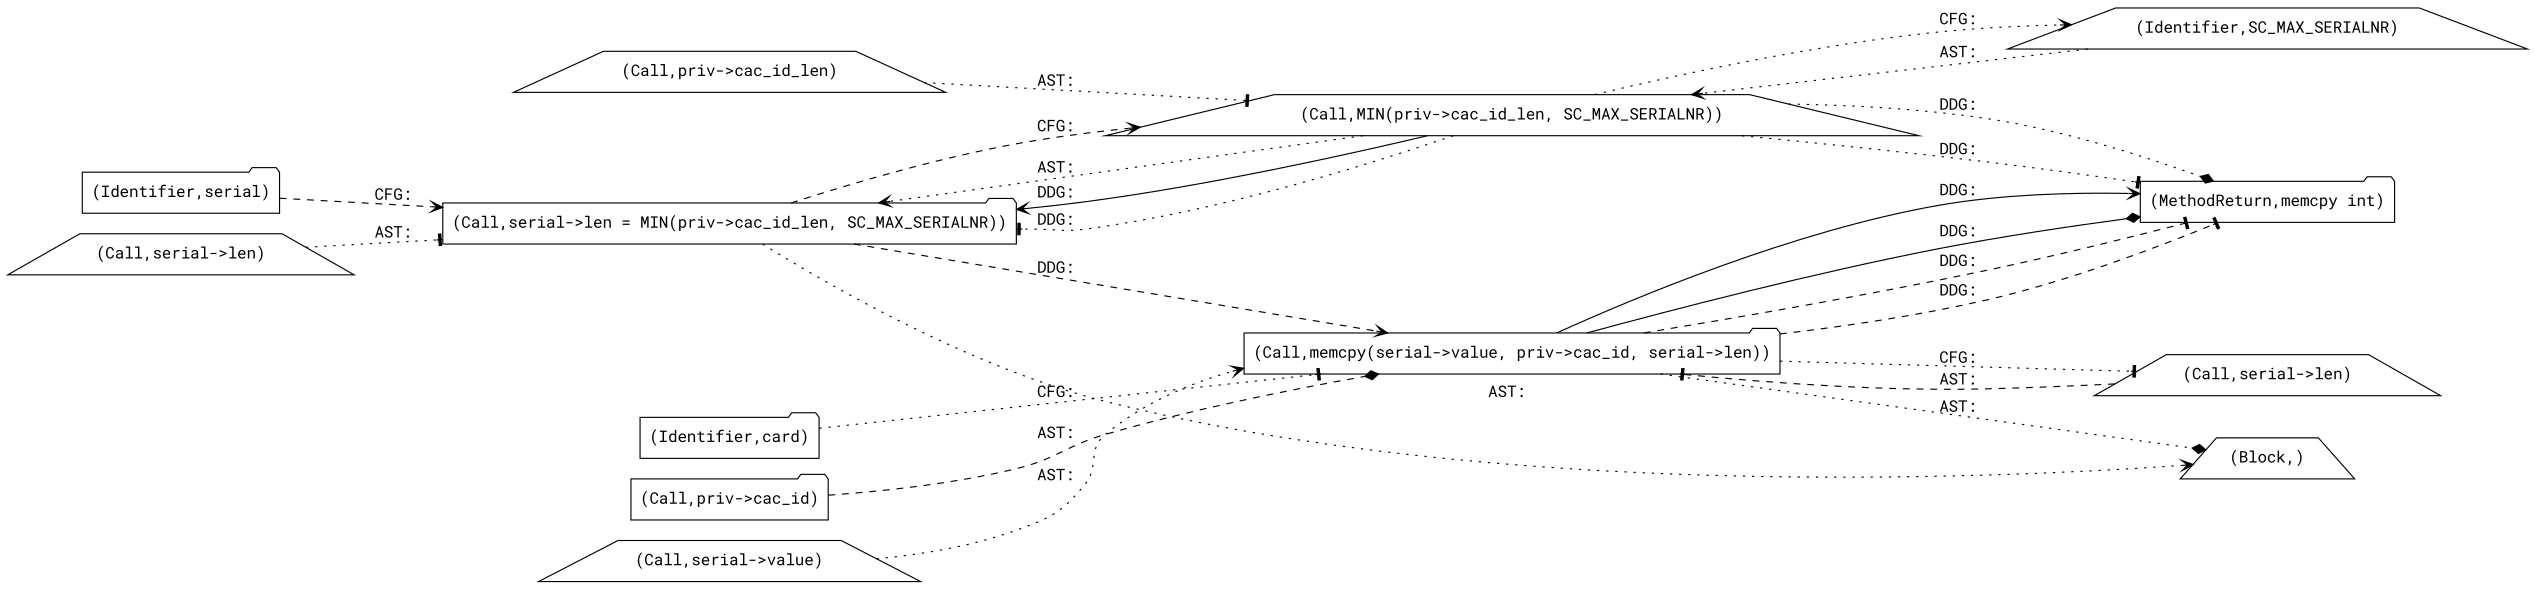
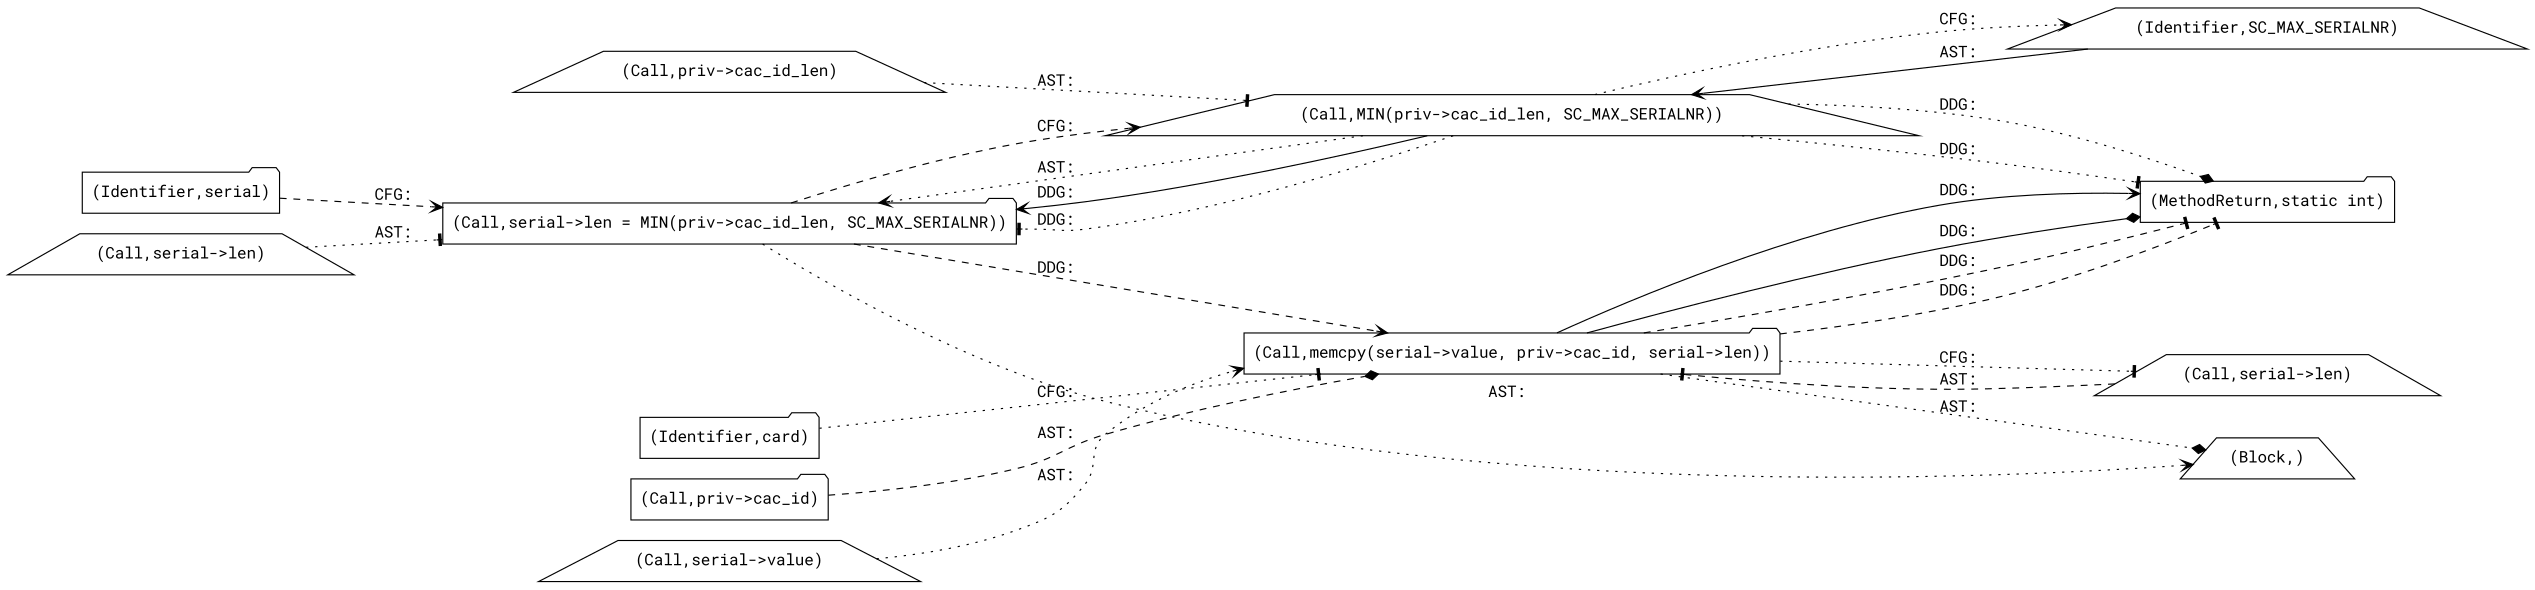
edge "(Identifier,SC_MAX_SERIALNR)" -> "(Call,MIN(priv->cac_id_len, SC_MAX_SERIALNR))": style dotted -> solid
node "(MethodReturn,memcpy int)": label "(MethodReturn,memcpy int)" -> "(MethodReturn,static int)"
